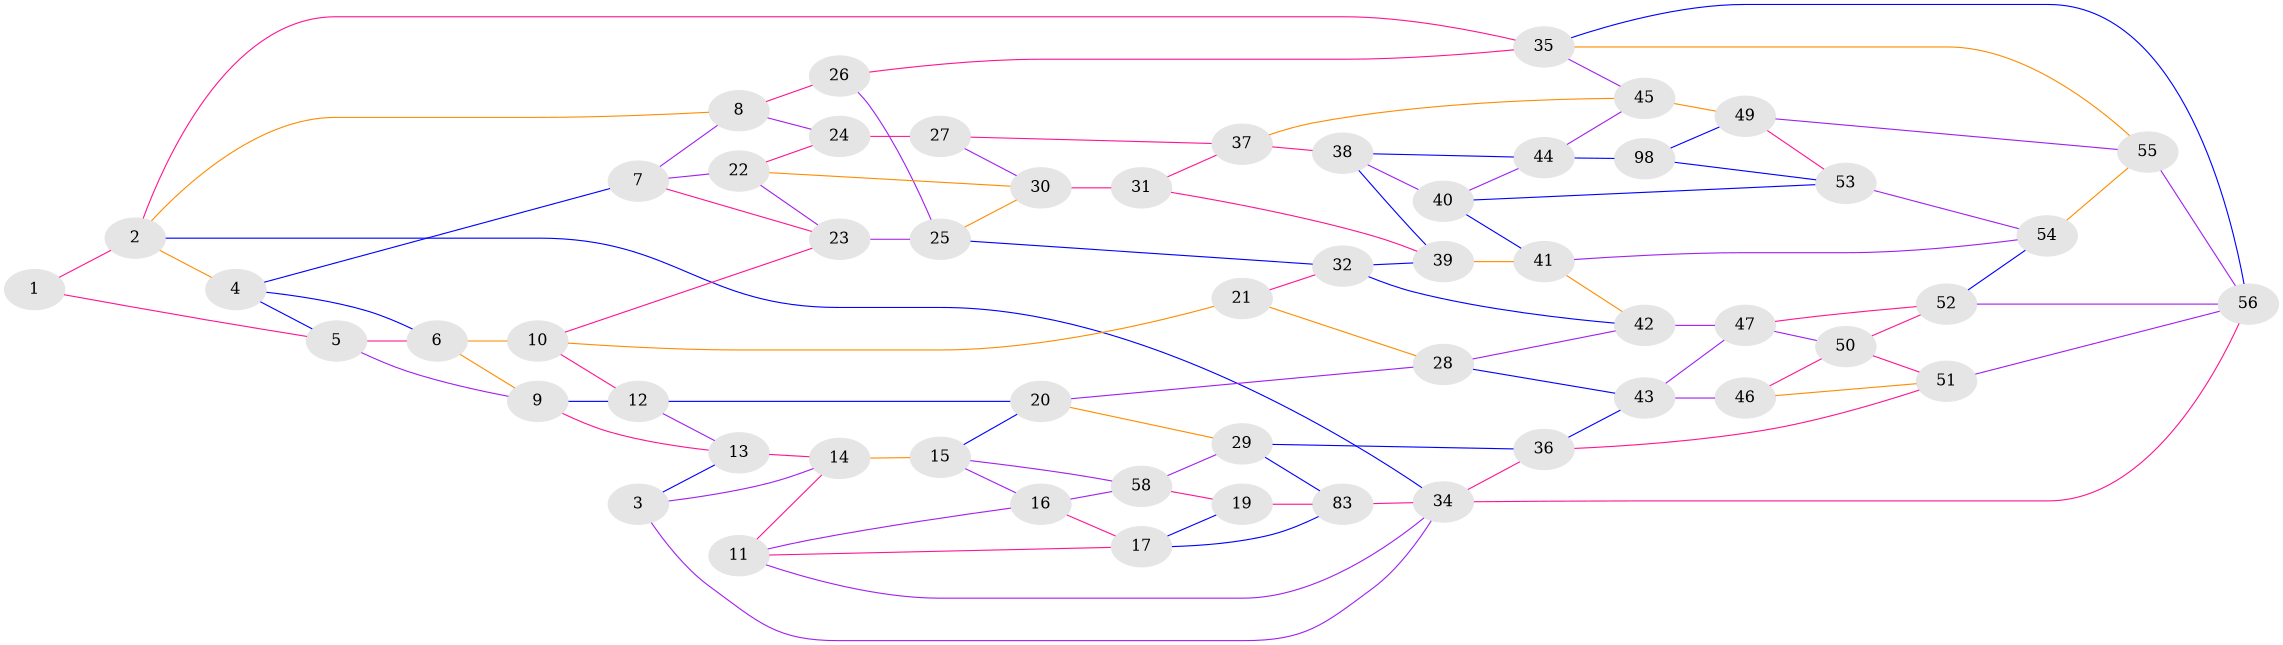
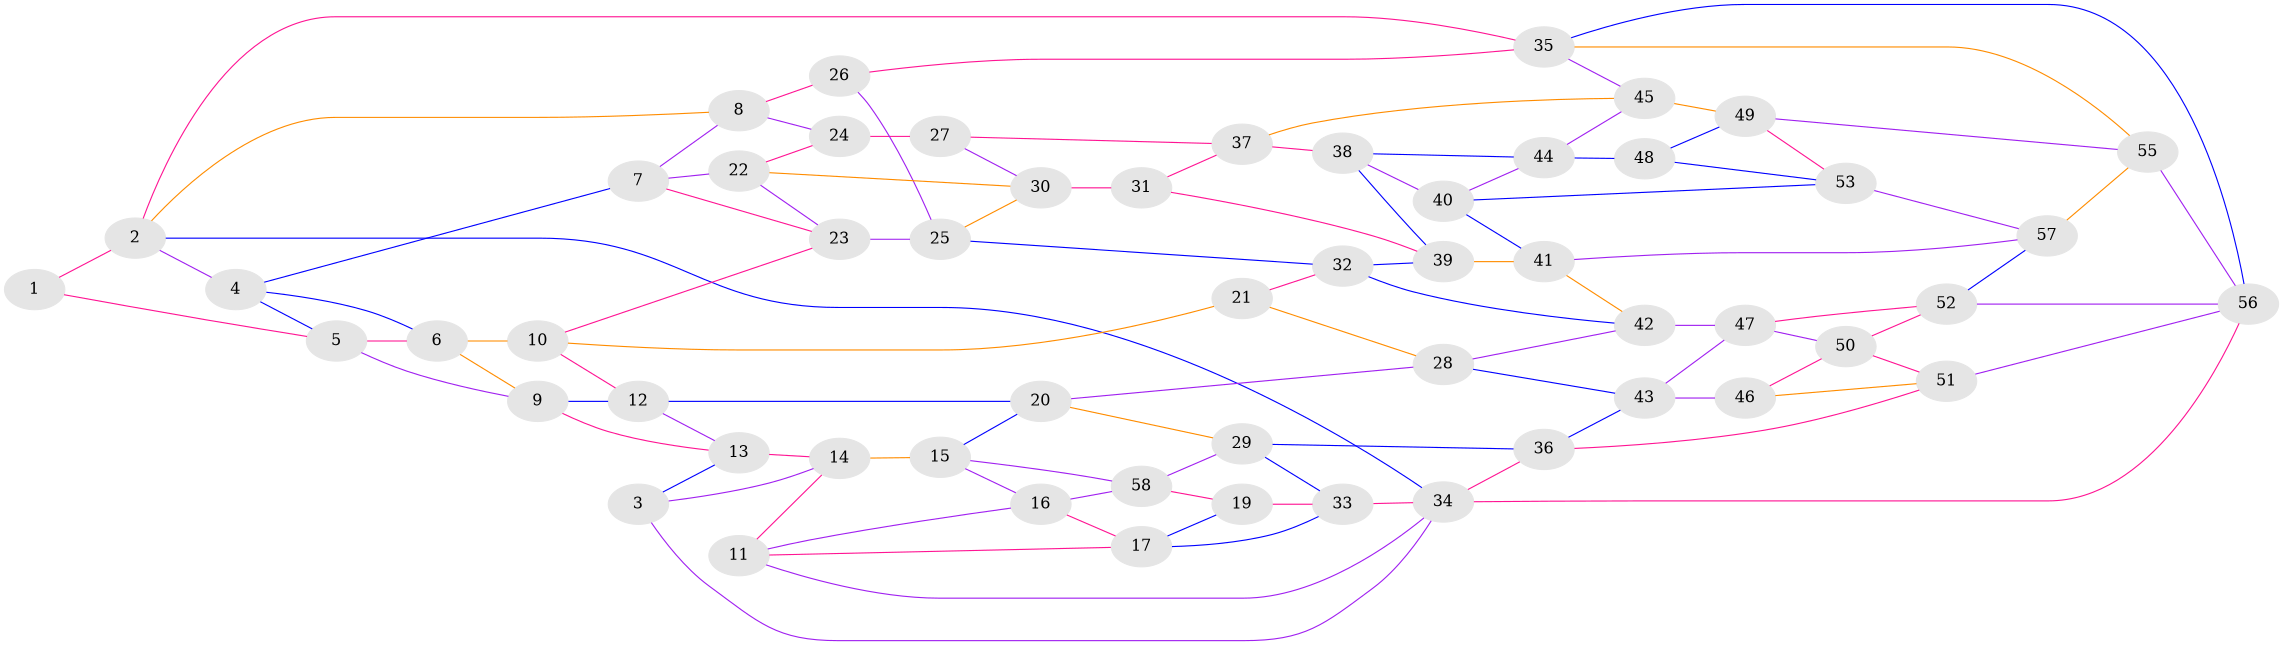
node "98": label "98" -> "48"
node "54": label "54" -> "57"
edge "2" -- "4": color darkorange -> purple
node "83": label "83" -> "33"
